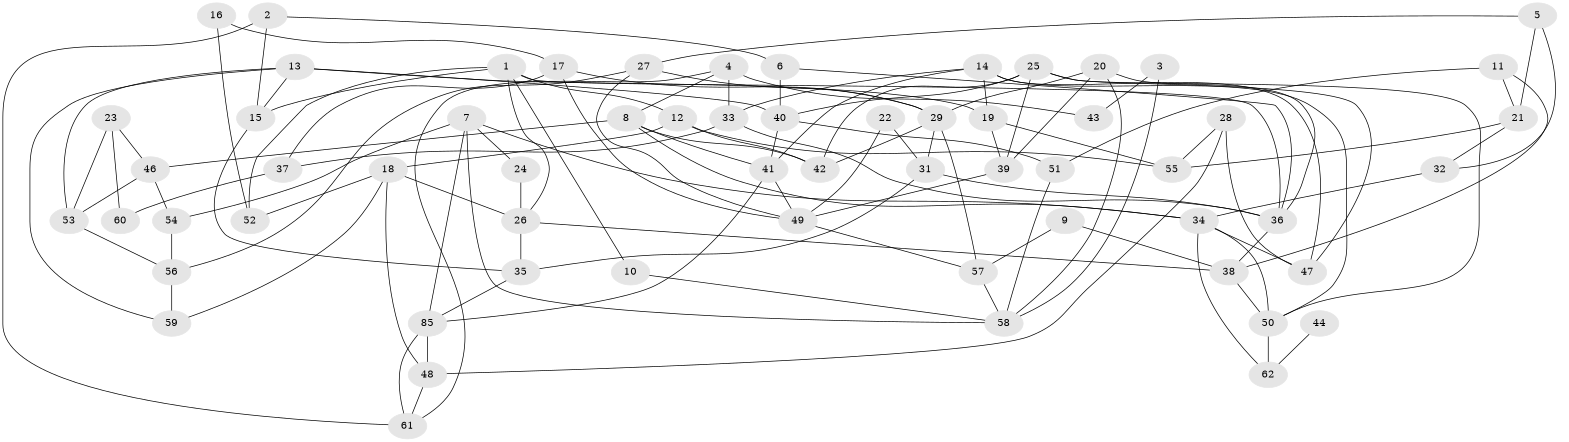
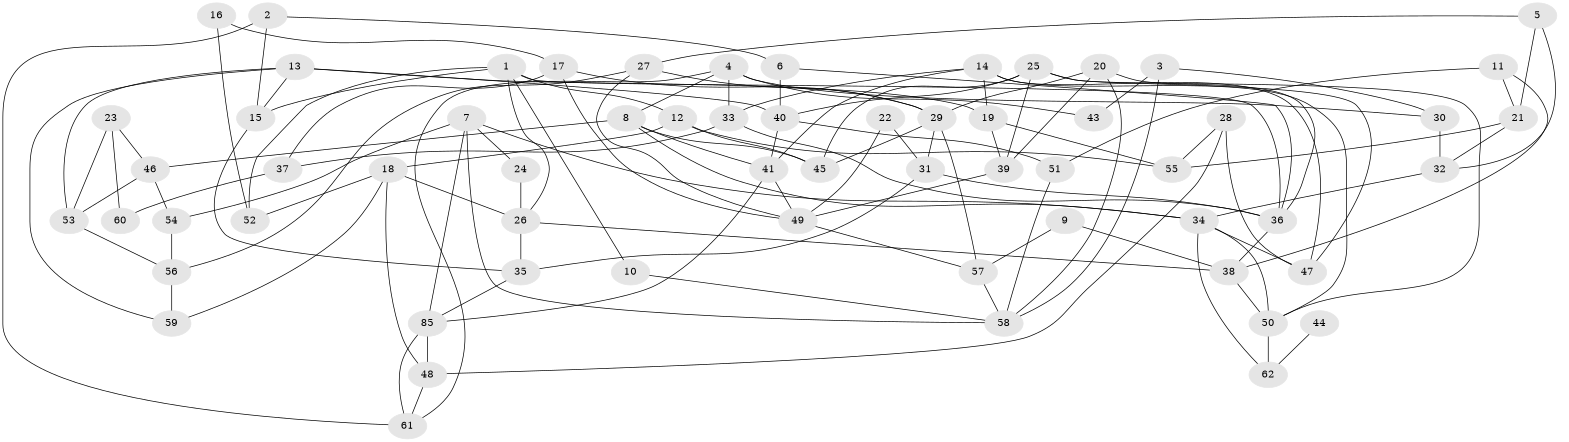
node "30": added
node "42": label "42" -> "45"
